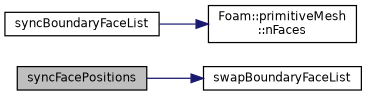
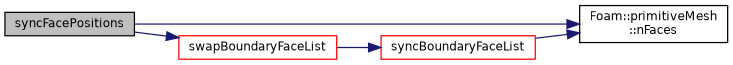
node "syncBoundaryFaceList": color black -> red
edge "syncFacePositions" -> "Foam::primitiveMesh ::nFaces": added
edge "swapBoundaryFaceList" -> "syncBoundaryFaceList": added
node "swapBoundaryFaceList": color black -> red
